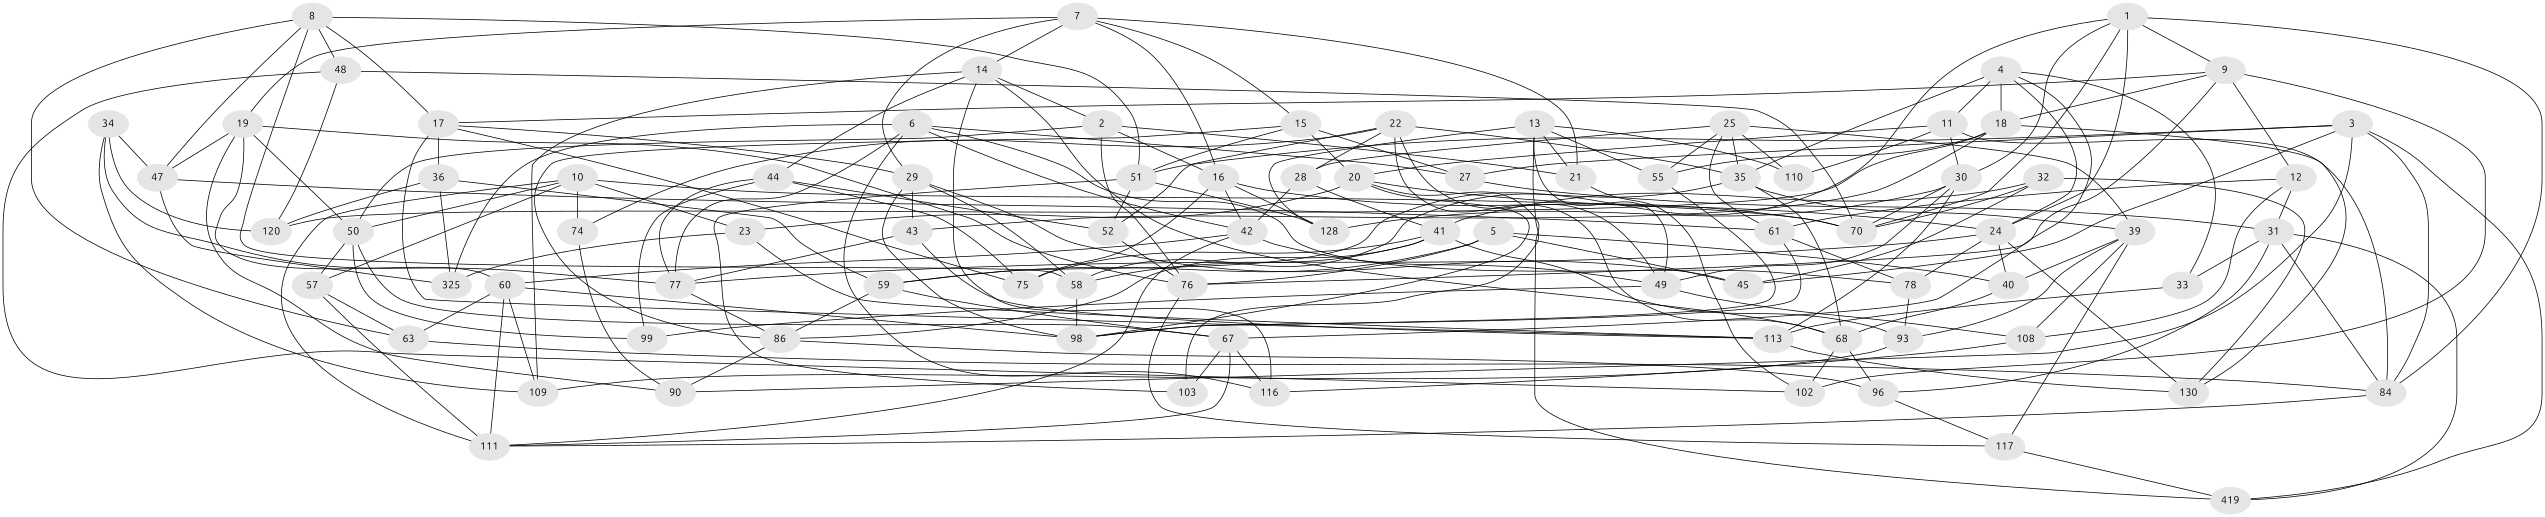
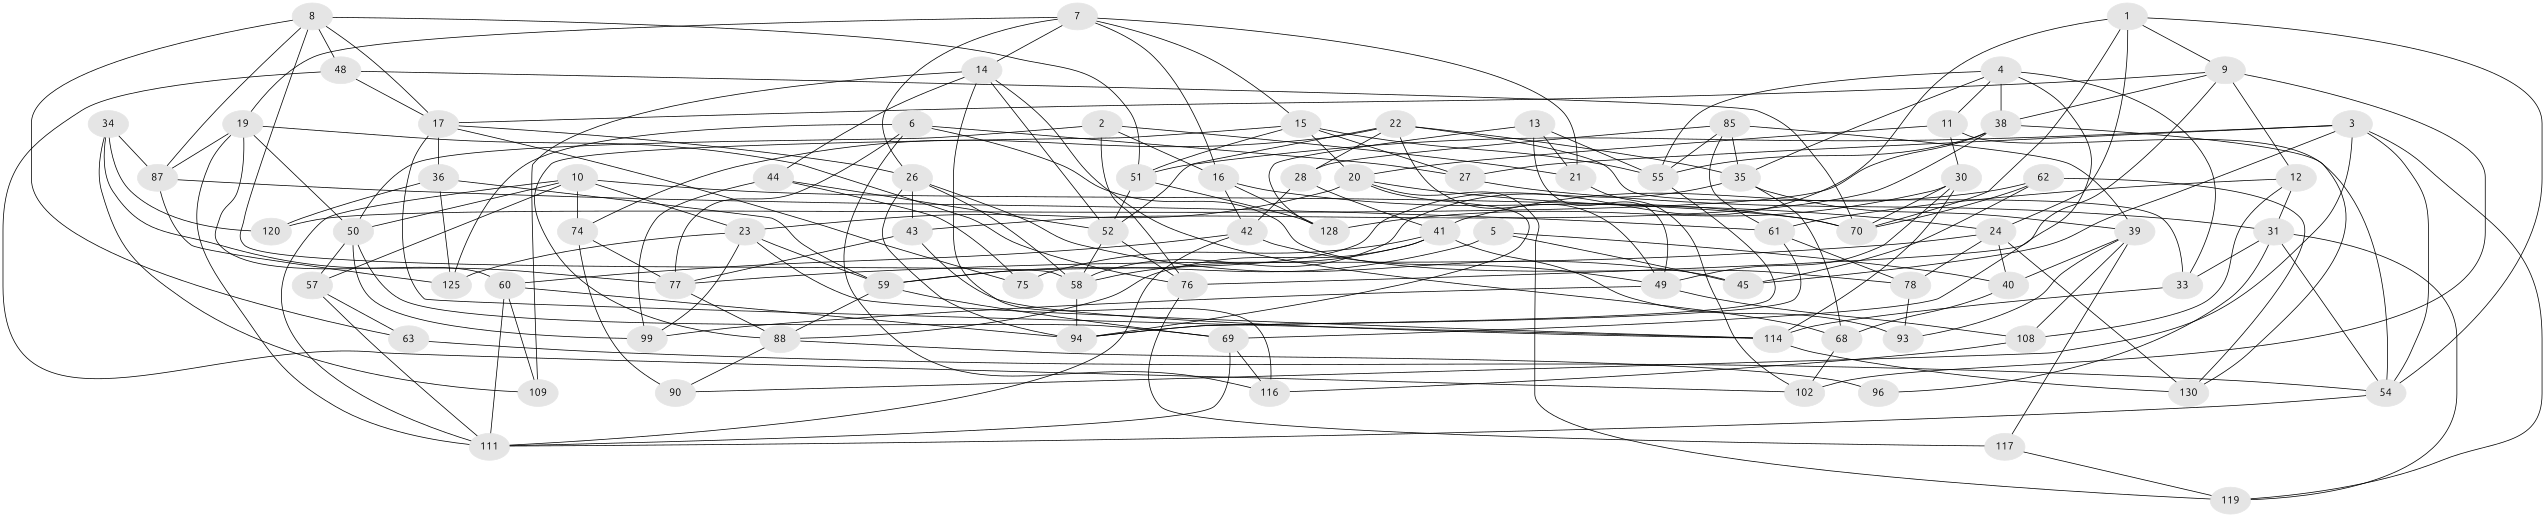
edge "14" -- "2": now "14" -- "52"
edge "1" -- "30": removed
node "25": label "25" -> "85"
node "18": label "18" -> "38"
edge "15" -- "55": added
edge "48" -- "120": now "48" -- "17"
edge "4" -- "24": now "4" -- "55"
node "47": label "47" -> "87"
node "29": label "29" -> "26"
node "110": removed
node "32": label "32" -> "62"
edge "6" -- "42": removed
edge "44" -- "77": now "74" -- "77"
edge "16" -- "75": removed
edge "22" -- "68": now "22" -- "33"
edge "23" -- "59": added
edge "52" -- "58": added
edge "5" -- "76": removed
node "325": label "325" -> "125"
edge "23" -- "99": added
edge "60" -- "63": removed
node "86": label "86" -> "88"
node "98": label "98" -> "94"
node "67": label "67" -> "69"
node "113": label "113" -> "114"
edge "19" -- "90": now "19" -- "111"
edge "68" -- "96": removed
edge "93" -- "109": removed
node "103": removed
node "84": label "84" -> "54"
edge "96" -- "117": removed
node "419": label "419" -> "119"
